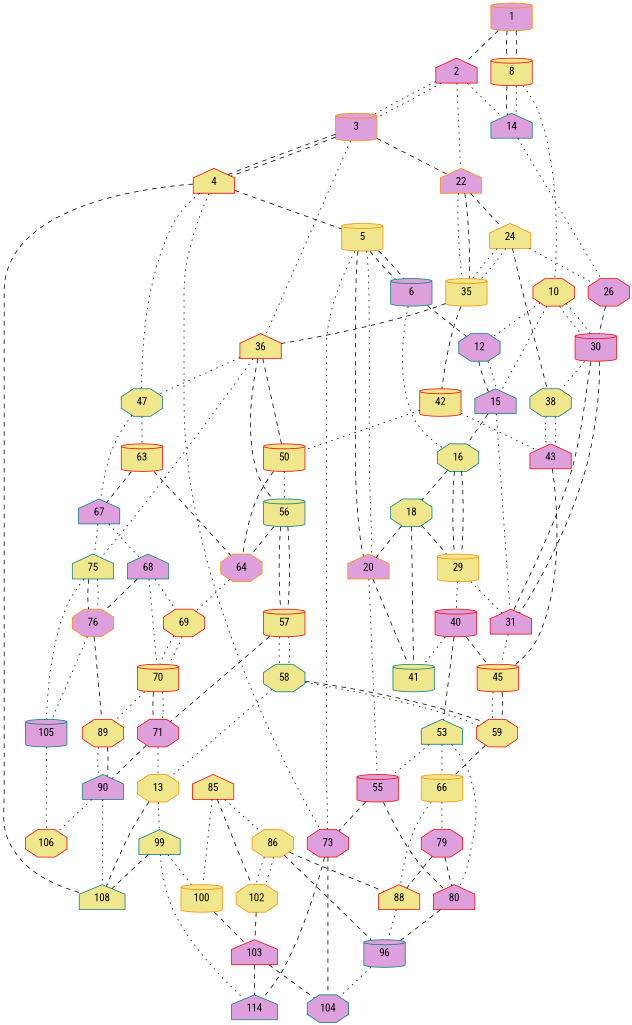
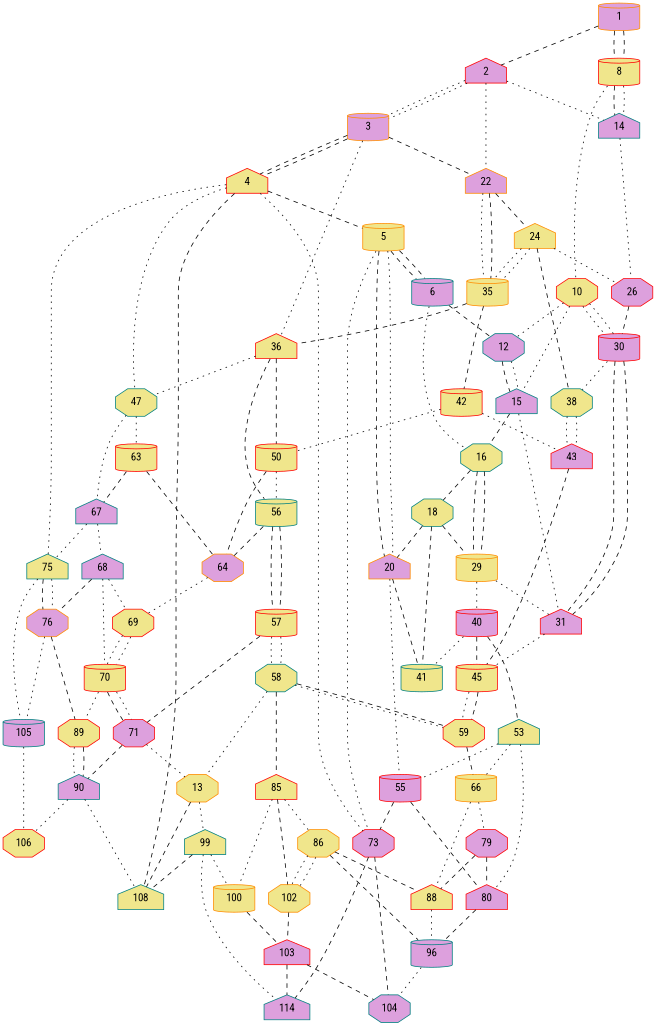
edge "36" -- "75": now "4" -- "75"
edge "58" -- "85": added
